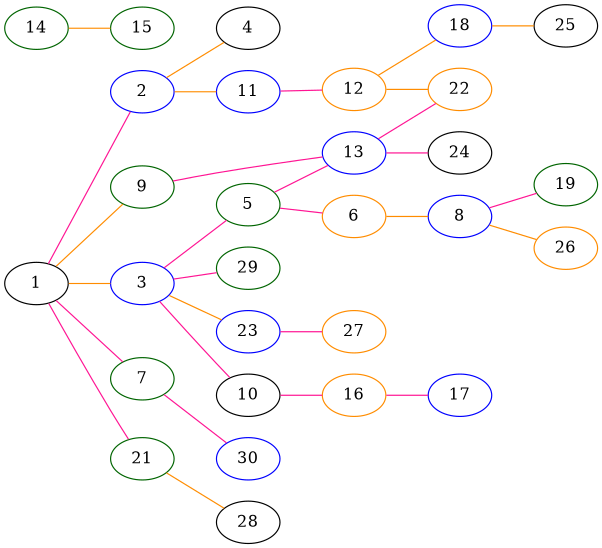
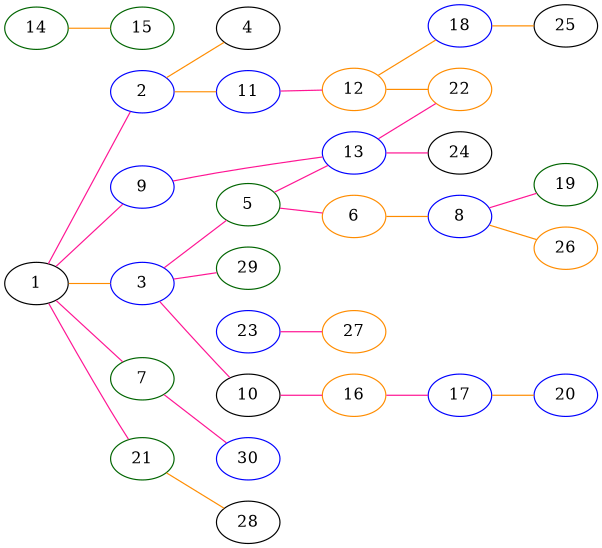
node "9": color darkgreen -> blue
edge "9" -- "1": color darkorange -> deeppink
edge "3" -- "23": removed
node "20": added
